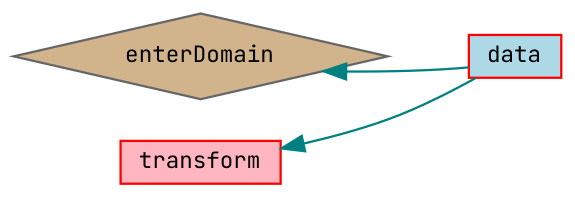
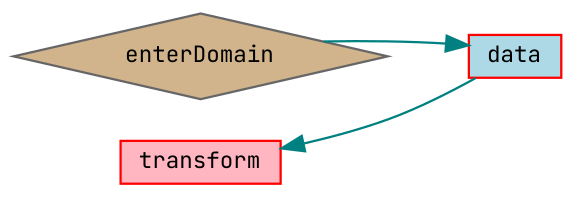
edge "data" -> "enterDomain": reversed
